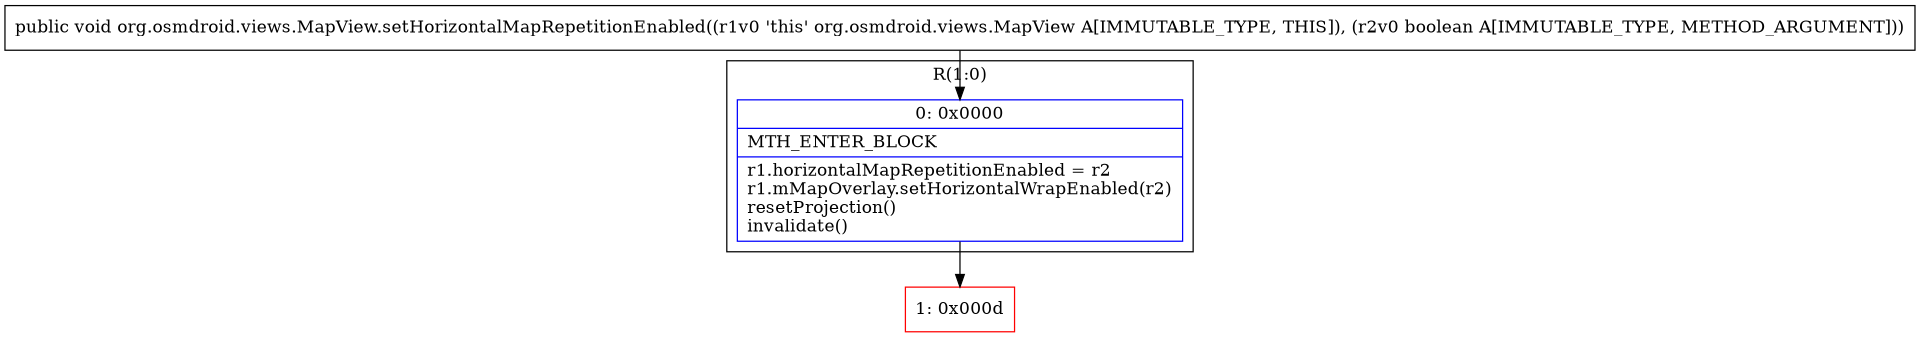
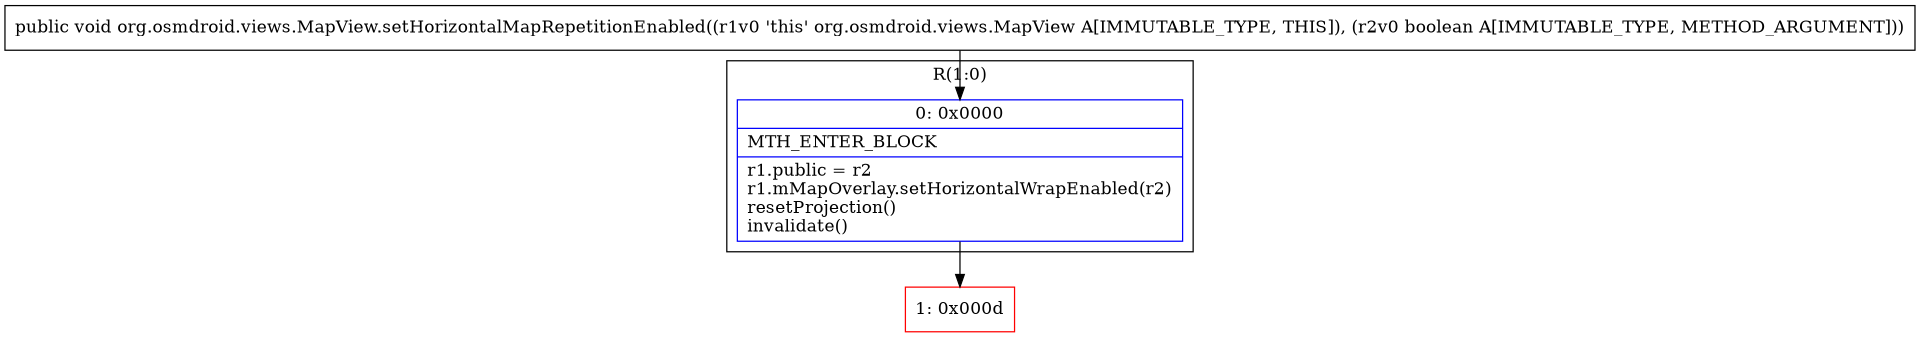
node "0: 0x0000": text "r1.horizontalMapRepetitionEnabled = r2" -> "r1.public = r2"
